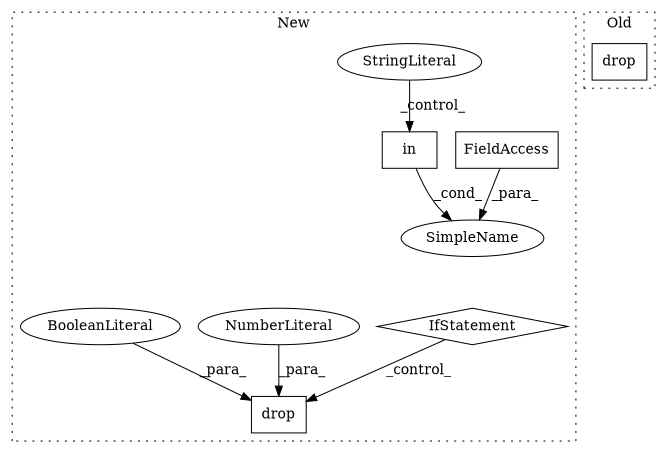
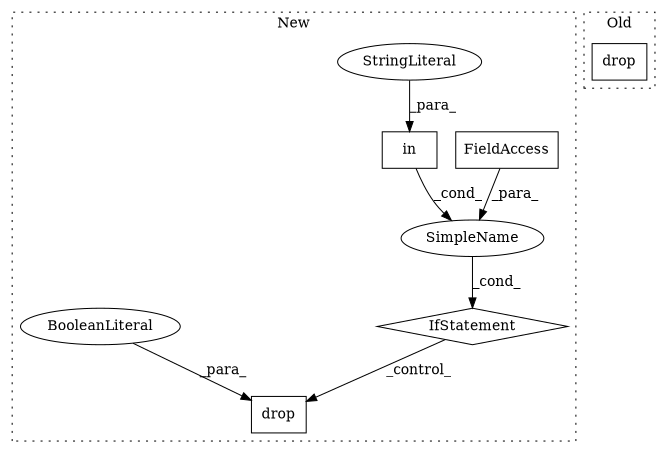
edge "StringLiteral" -> "in": label "_control_" -> "_para_"
edge "SimpleName" -> "IfStatement": added, label "_cond_"
node "NumberLiteral": removed
